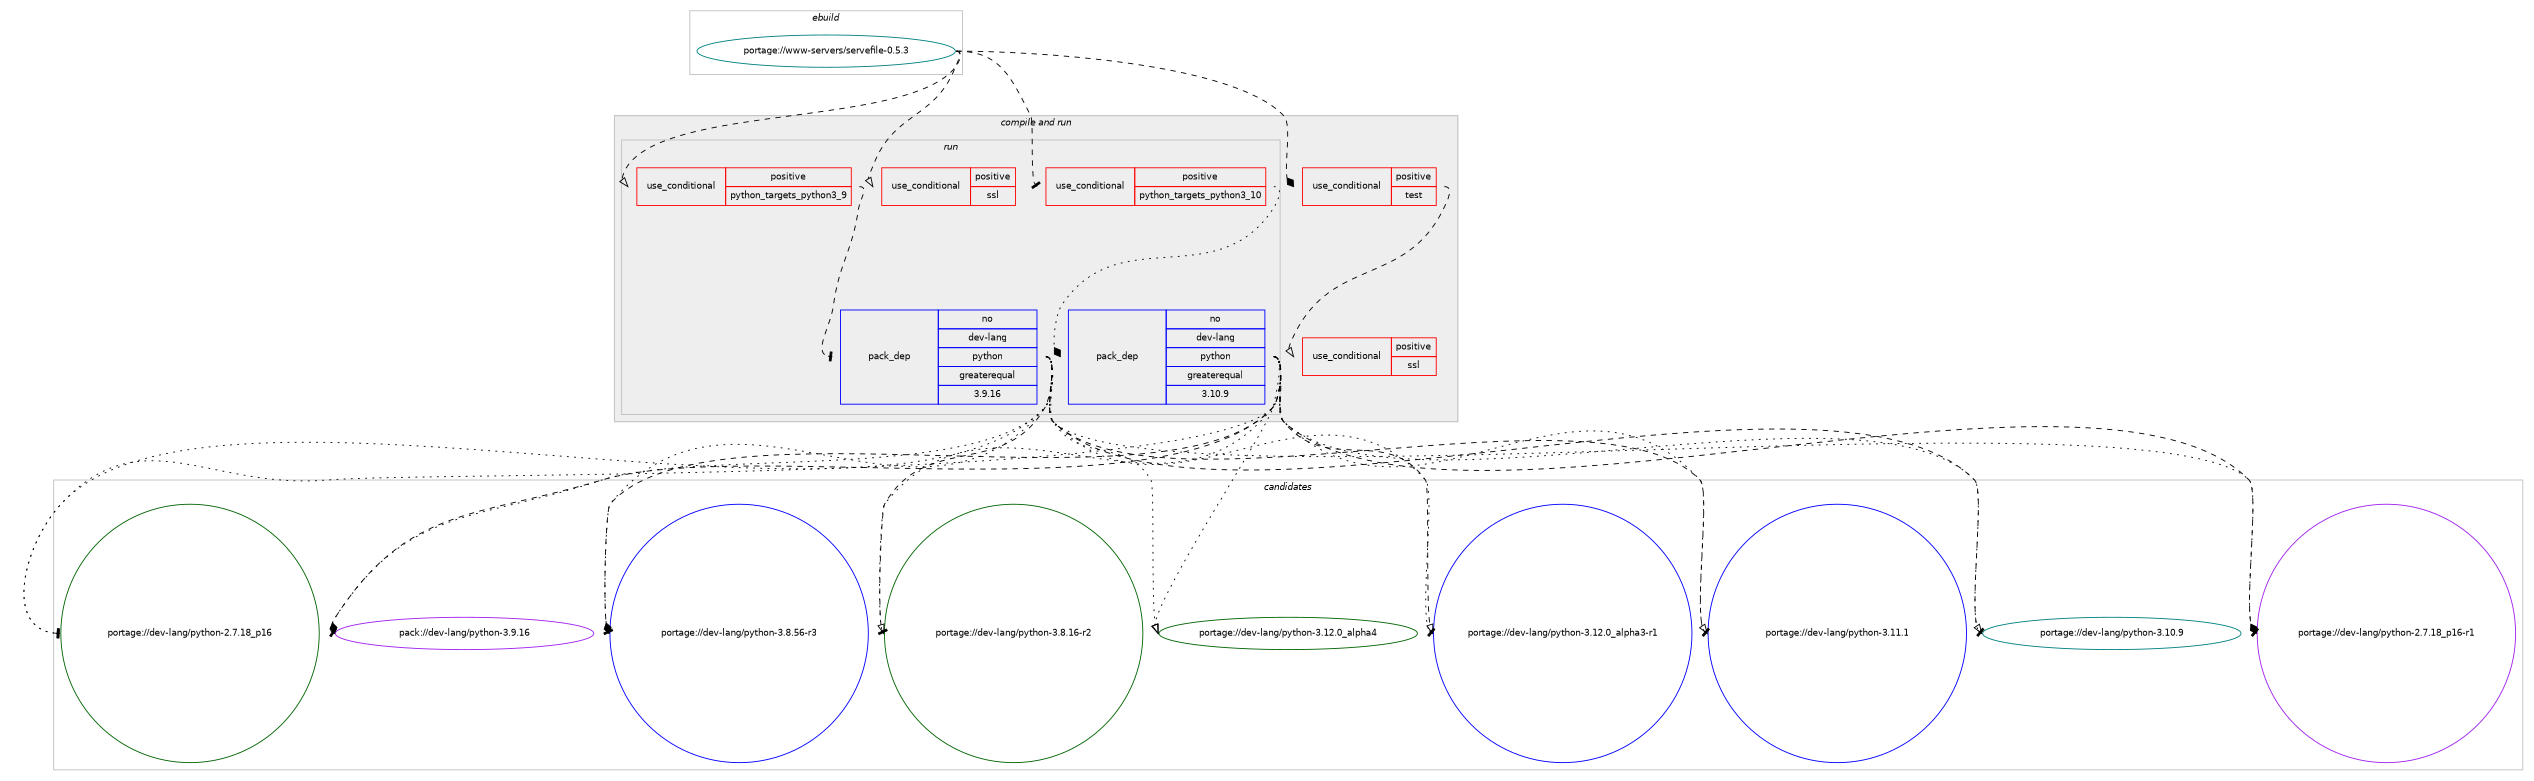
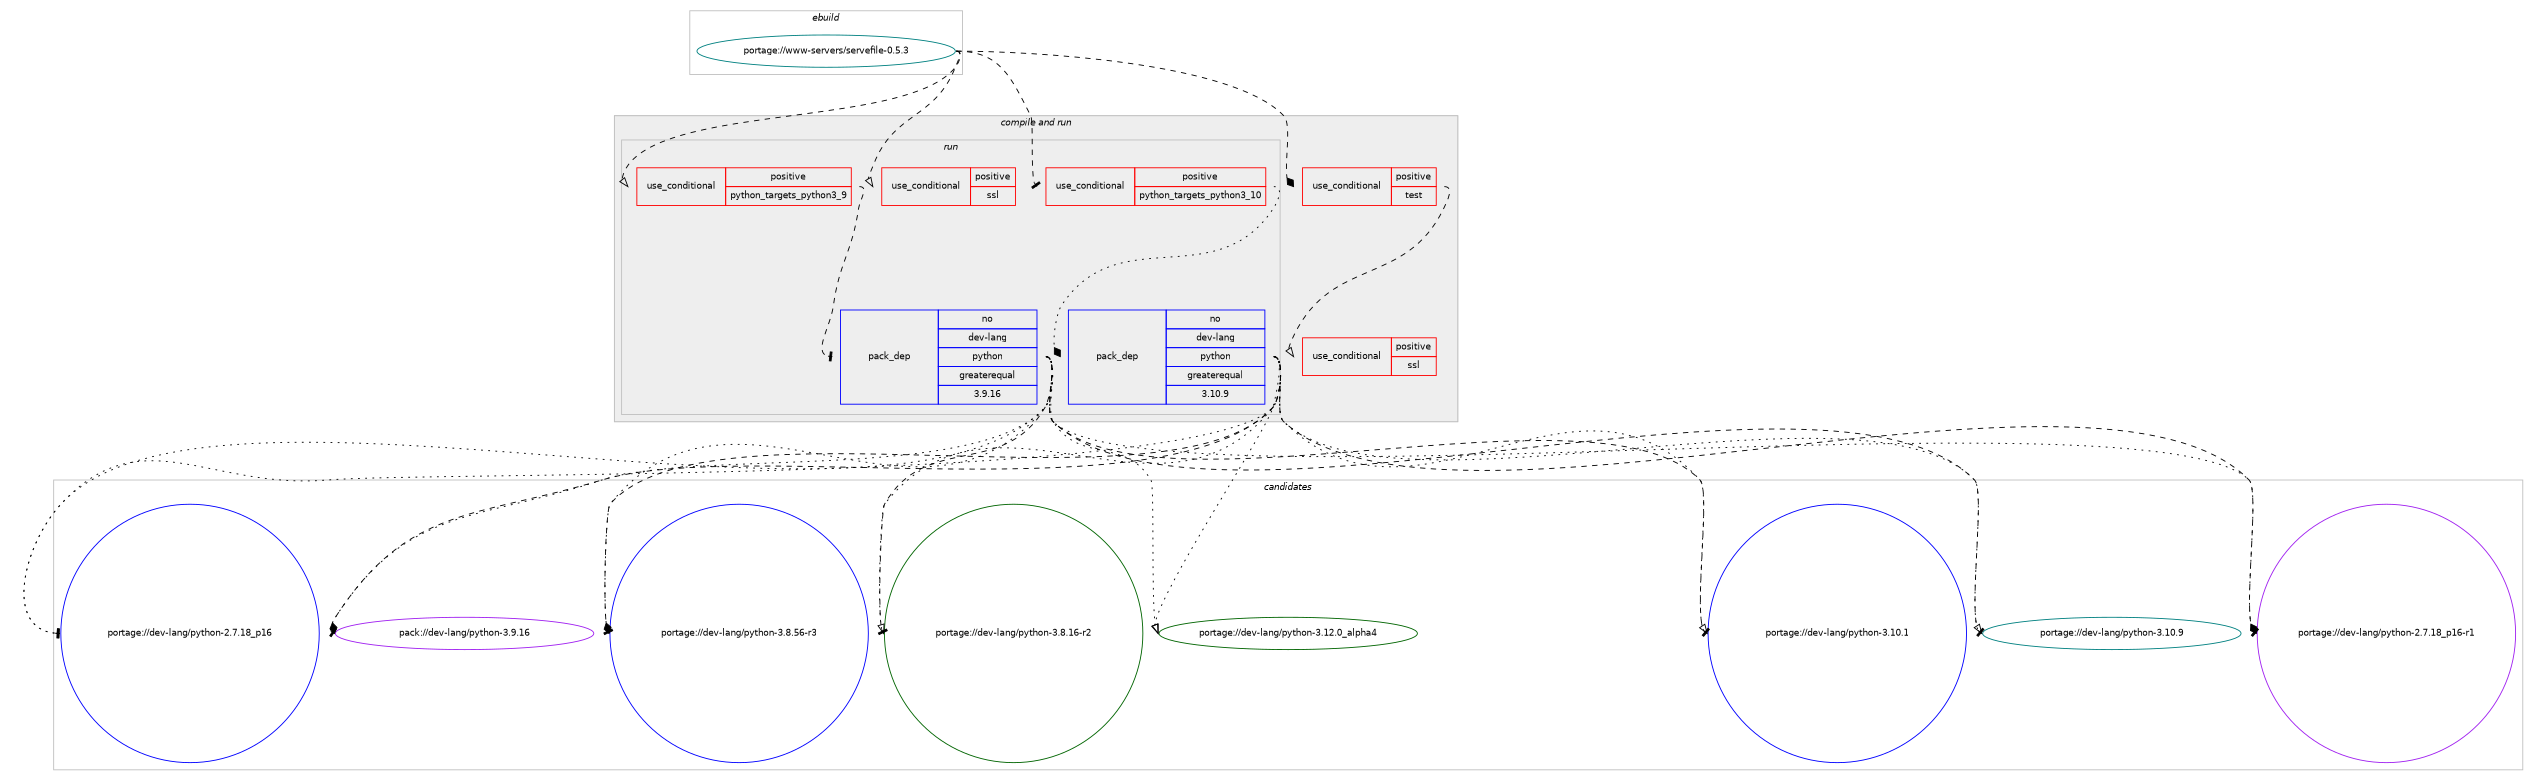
node "portage://dev-lang/python-2.7.18_p16": color darkgreen -> blue
node "portage://dev-lang/python-3.12.0_alpha3-r1": removed
node "portage://dev-lang/python-3.11.1": label "portage://dev-lang/python-3.11.1" -> "portage://dev-lang/python-3.10.1"
